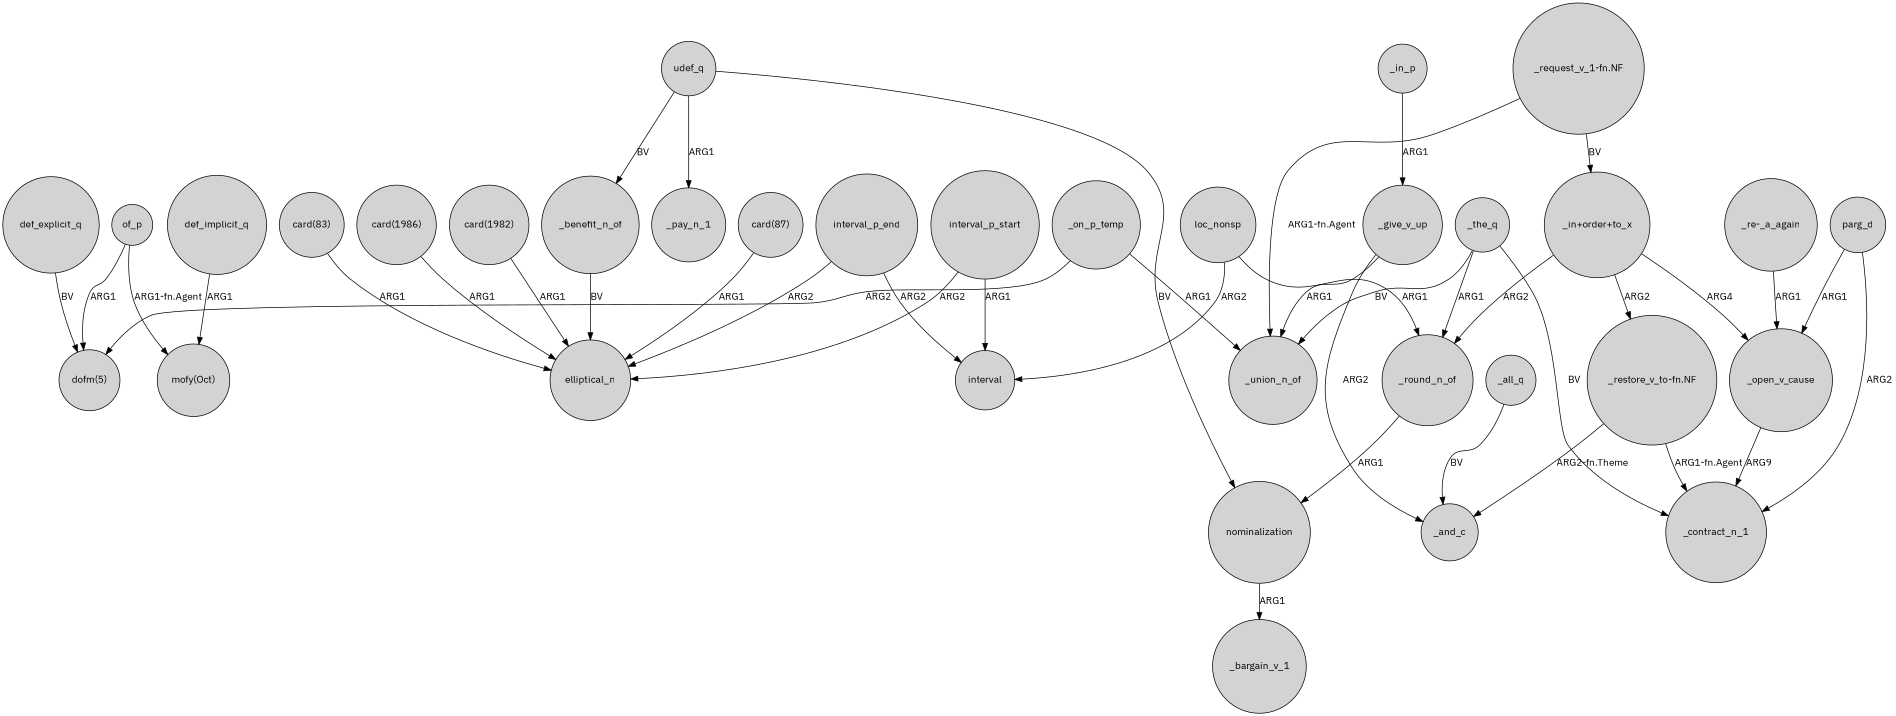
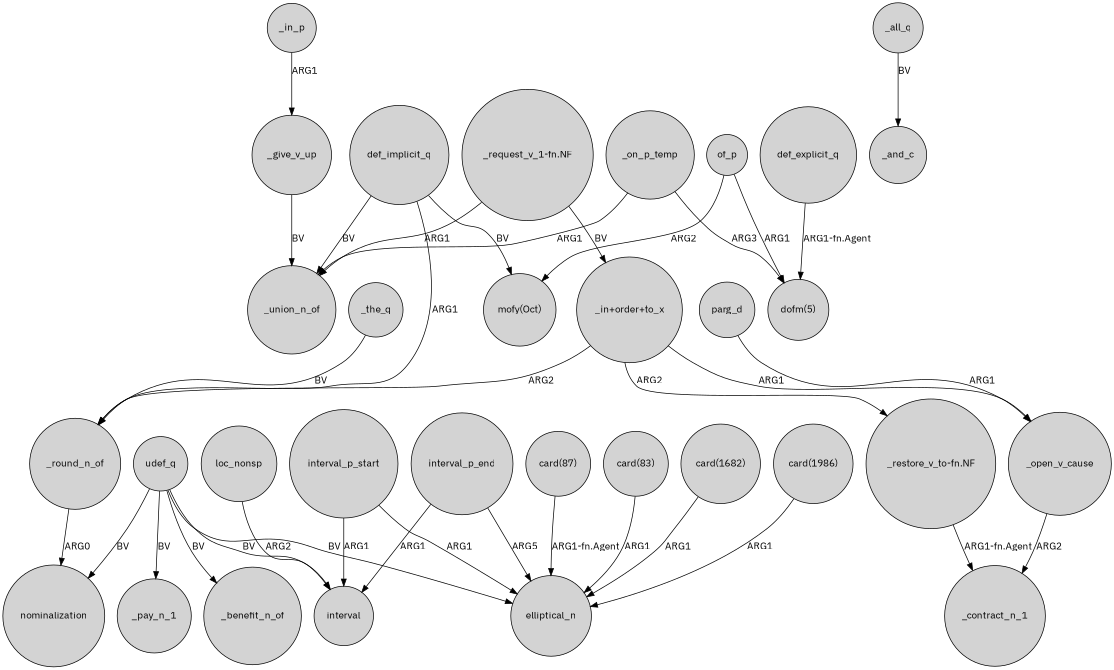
edge "udef_q" -> "_pay_n_1": label "ARG1" -> "BV"
node "card(1982)": label "card(1982)" -> "card(1682)"
edge "_request_v_1-fn.NF" -> "_union_n_of": label "ARG1-fn.Agent" -> "ARG1"
node "_re-_a_again": removed
edge "loc_nonsp" -> "_round_n_of": now "def_implicit_q" -> "_round_n_of"
edge "_the_q" -> "_union_n_of": now "def_implicit_q" -> "_union_n_of"
edge "def_explicit_q" -> "dofm(5)": label "BV" -> "ARG1-fn.Agent"
edge "of_p" -> "mofy(Oct)": label "ARG1-fn.Agent" -> "ARG2"
edge "def_implicit_q" -> "mofy(Oct)": label "ARG1" -> "BV"
edge "card(87)" -> "elliptical_n": label "ARG1" -> "ARG1-fn.Agent"
edge "interval_p_end" -> "elliptical_n": label "ARG2" -> "ARG5"
edge "_on_p_temp" -> "dofm(5)": label "ARG2" -> "ARG3"
edge "interval_p_end" -> "interval": label "ARG2" -> "ARG1"
edge "interval_p_start" -> "elliptical_n": label "ARG2" -> "ARG1"
edge "_give_v_up" -> "_union_n_of": label "ARG1" -> "BV"
edge "_the_q" -> "_round_n_of": label "ARG1" -> "BV"
edge "_in+order+to_x" -> "_open_v_cause": label "ARG4" -> "ARG1"
edge "_benefit_n_of" -> "elliptical_n": now "udef_q" -> "elliptical_n"
edge "_the_q" -> "_contract_n_1": removed, label "BV"
edge "parg_d" -> "_contract_n_1": removed, label "ARG2"
edge "_give_v_up" -> "_and_c": removed, label "ARG2"
edge "_round_n_of" -> "nominalization": label "ARG1" -> "ARG0"
edge "_open_v_cause" -> "_contract_n_1": label "ARG9" -> "ARG2"
edge "_restore_v_to-fn.NF" -> "_and_c": removed, label "ARG2-fn.Theme"
edge "udef_q" -> "interval": added, label "BV"
node "_bargain_v_1": removed
